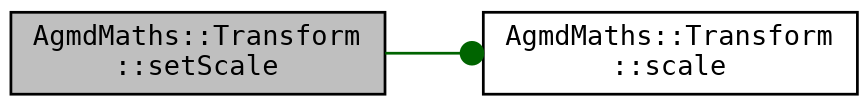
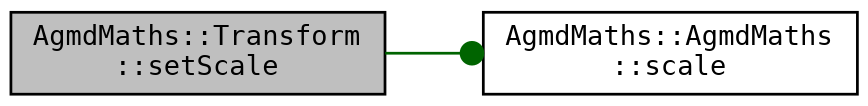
node "AgmdMaths::Transform ::scale": label "AgmdMaths::Transform ::scale" -> "AgmdMaths::AgmdMaths ::scale"
